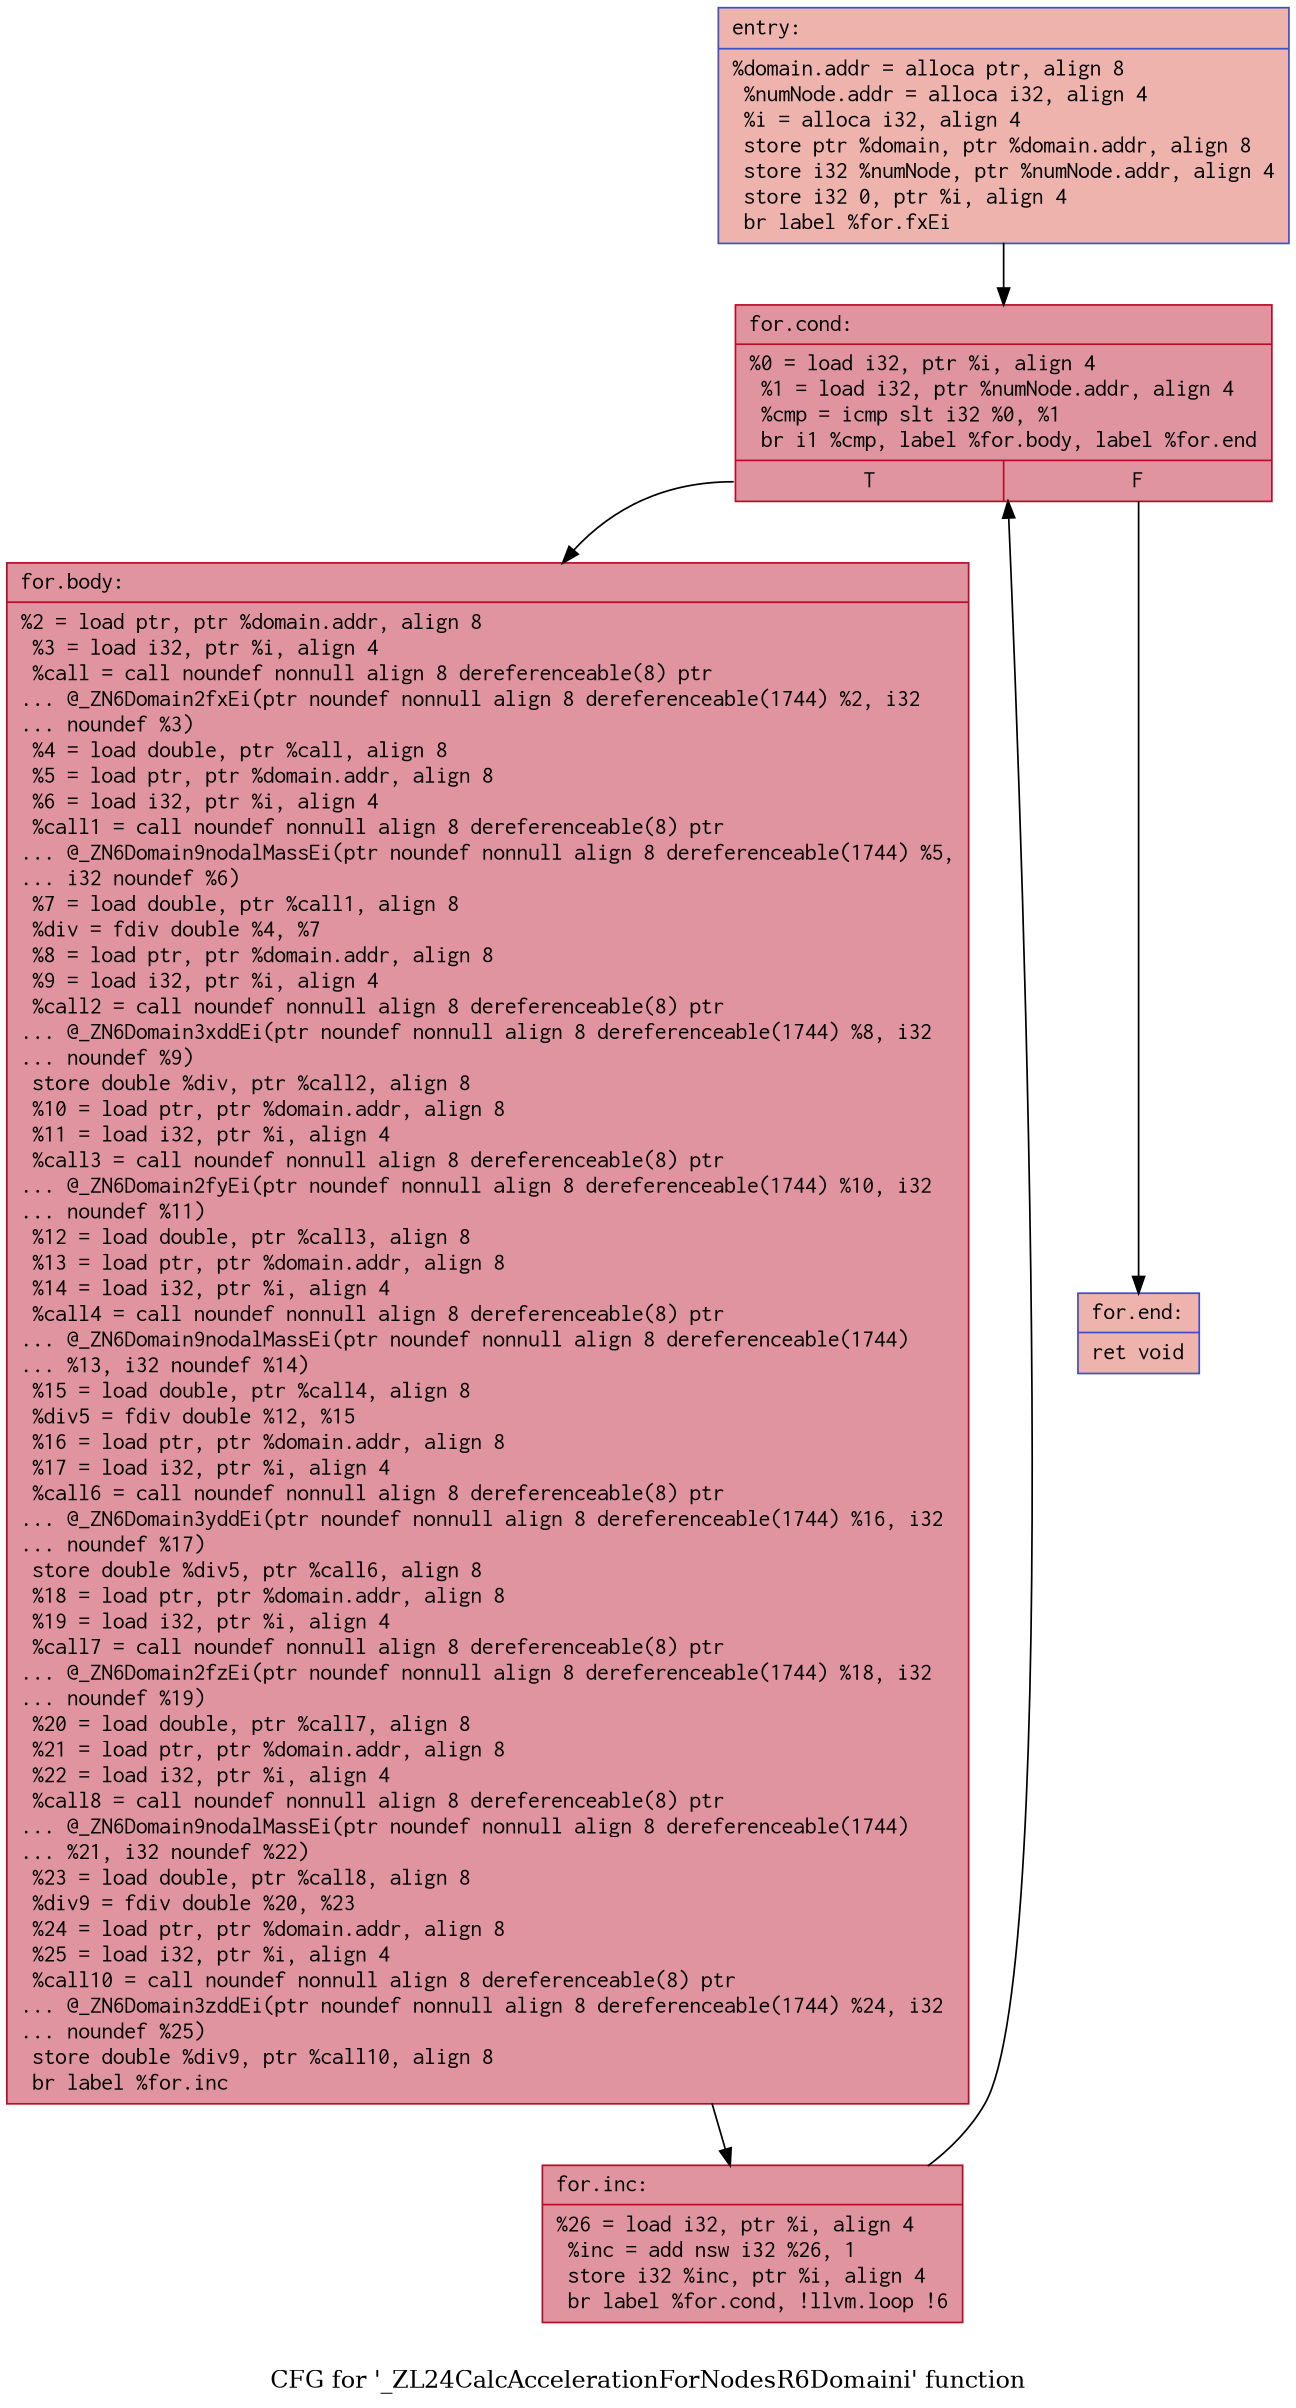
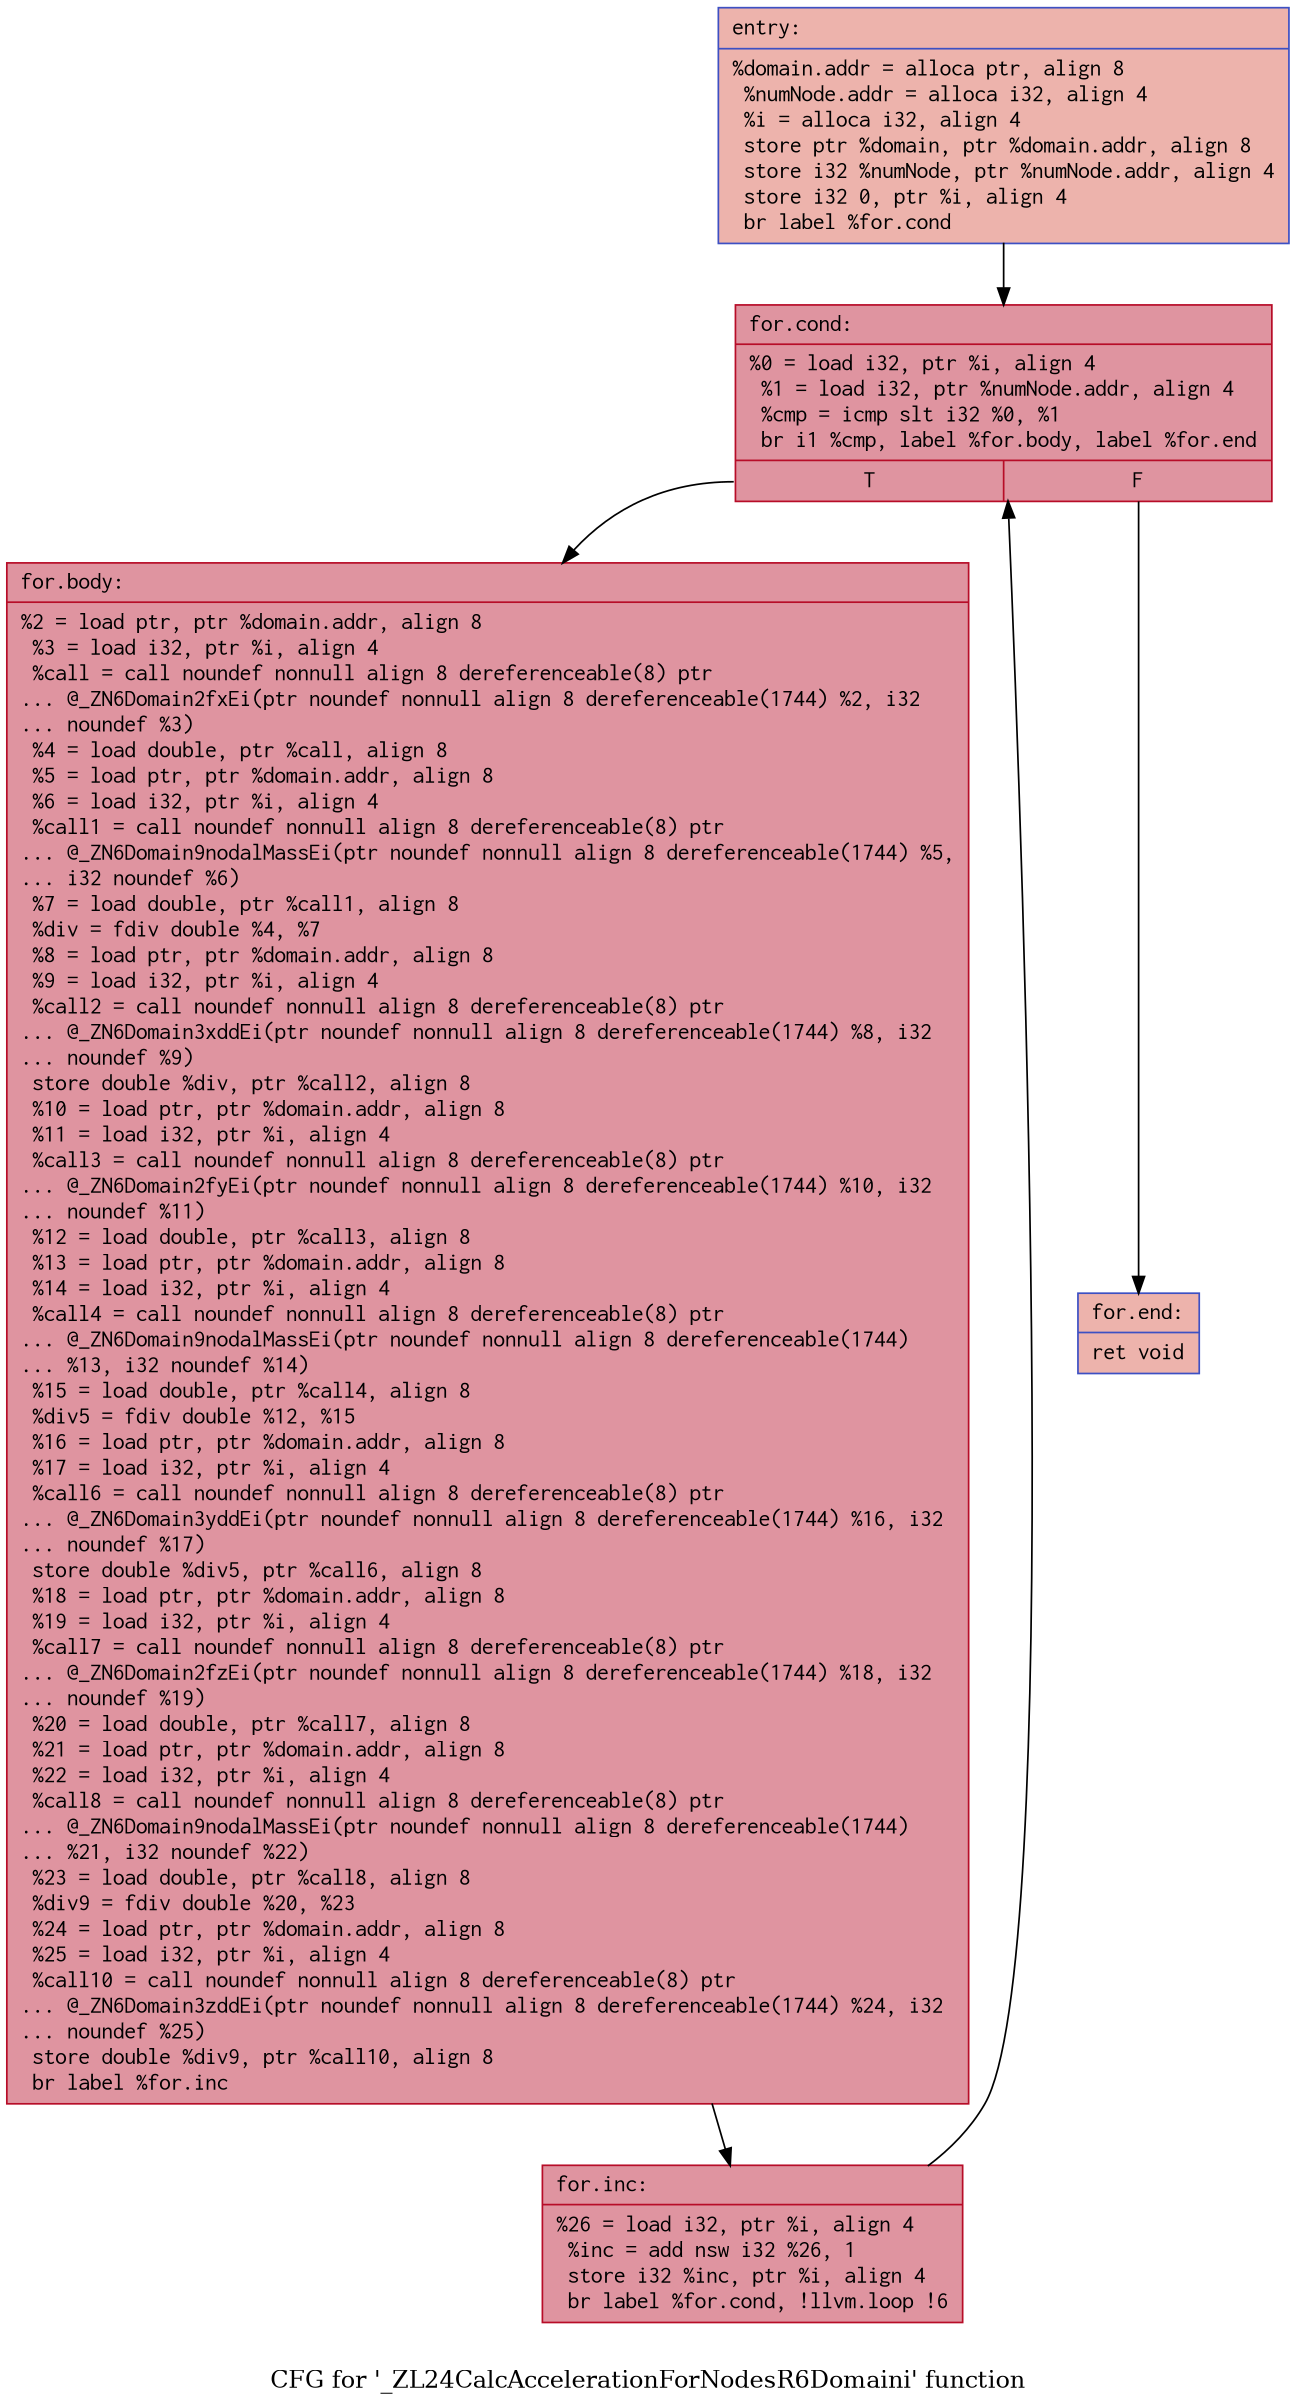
node "entry:": text "br label %for.fxEi" -> "br label %for.cond"
